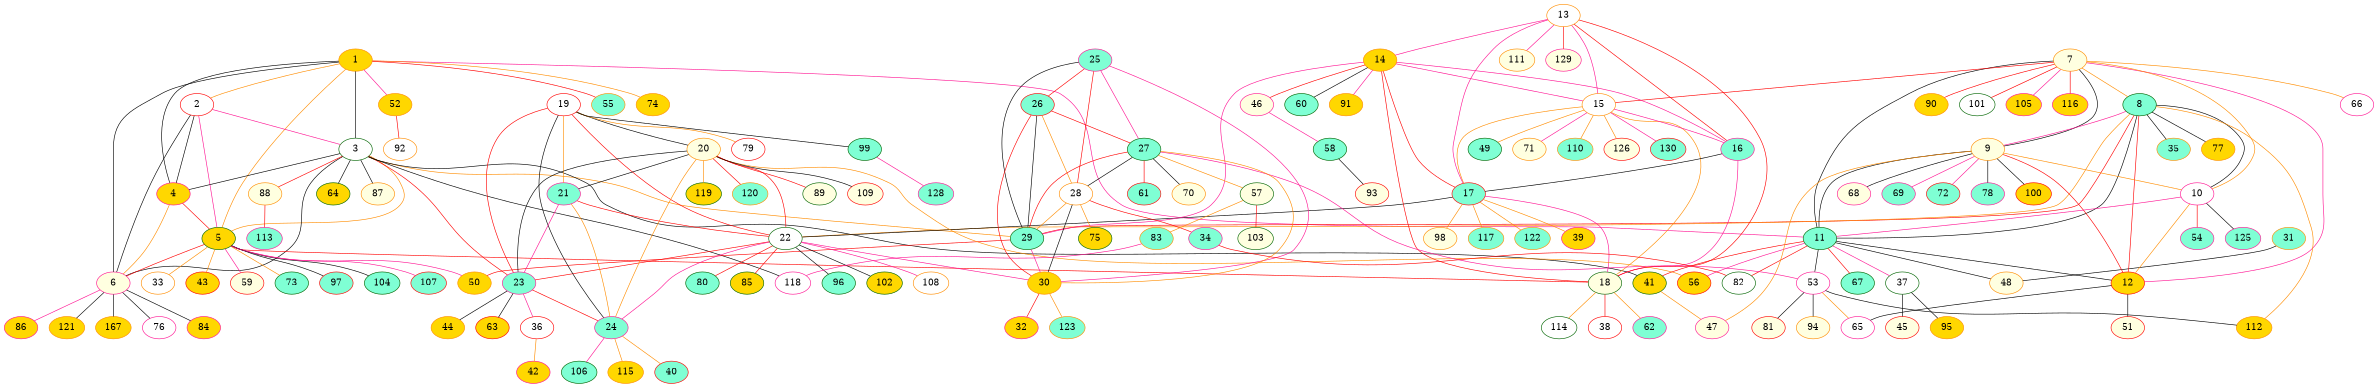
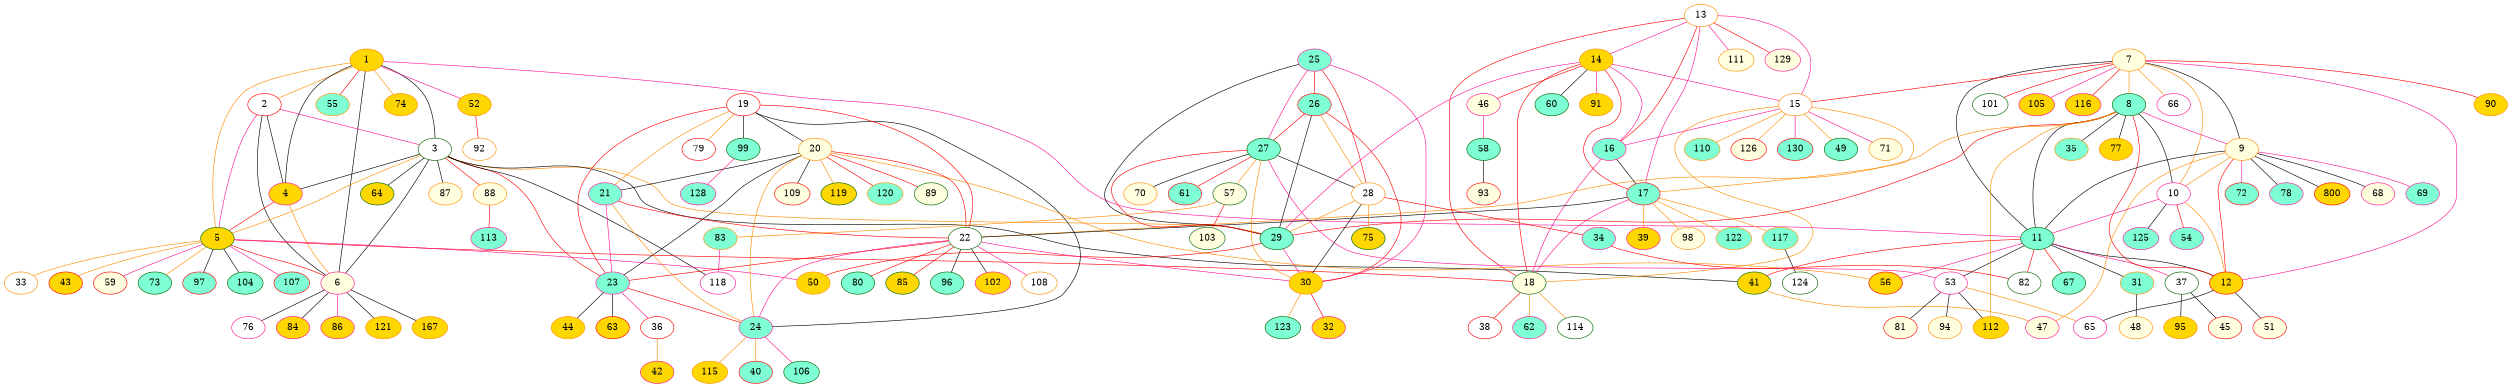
node "100": label "100" -> "800"
edge "11" -- "48": now "11" -- "31"
node "102": color darkgreen -> deeppink
node "124": added
node "123": color darkorange -> darkgreen
